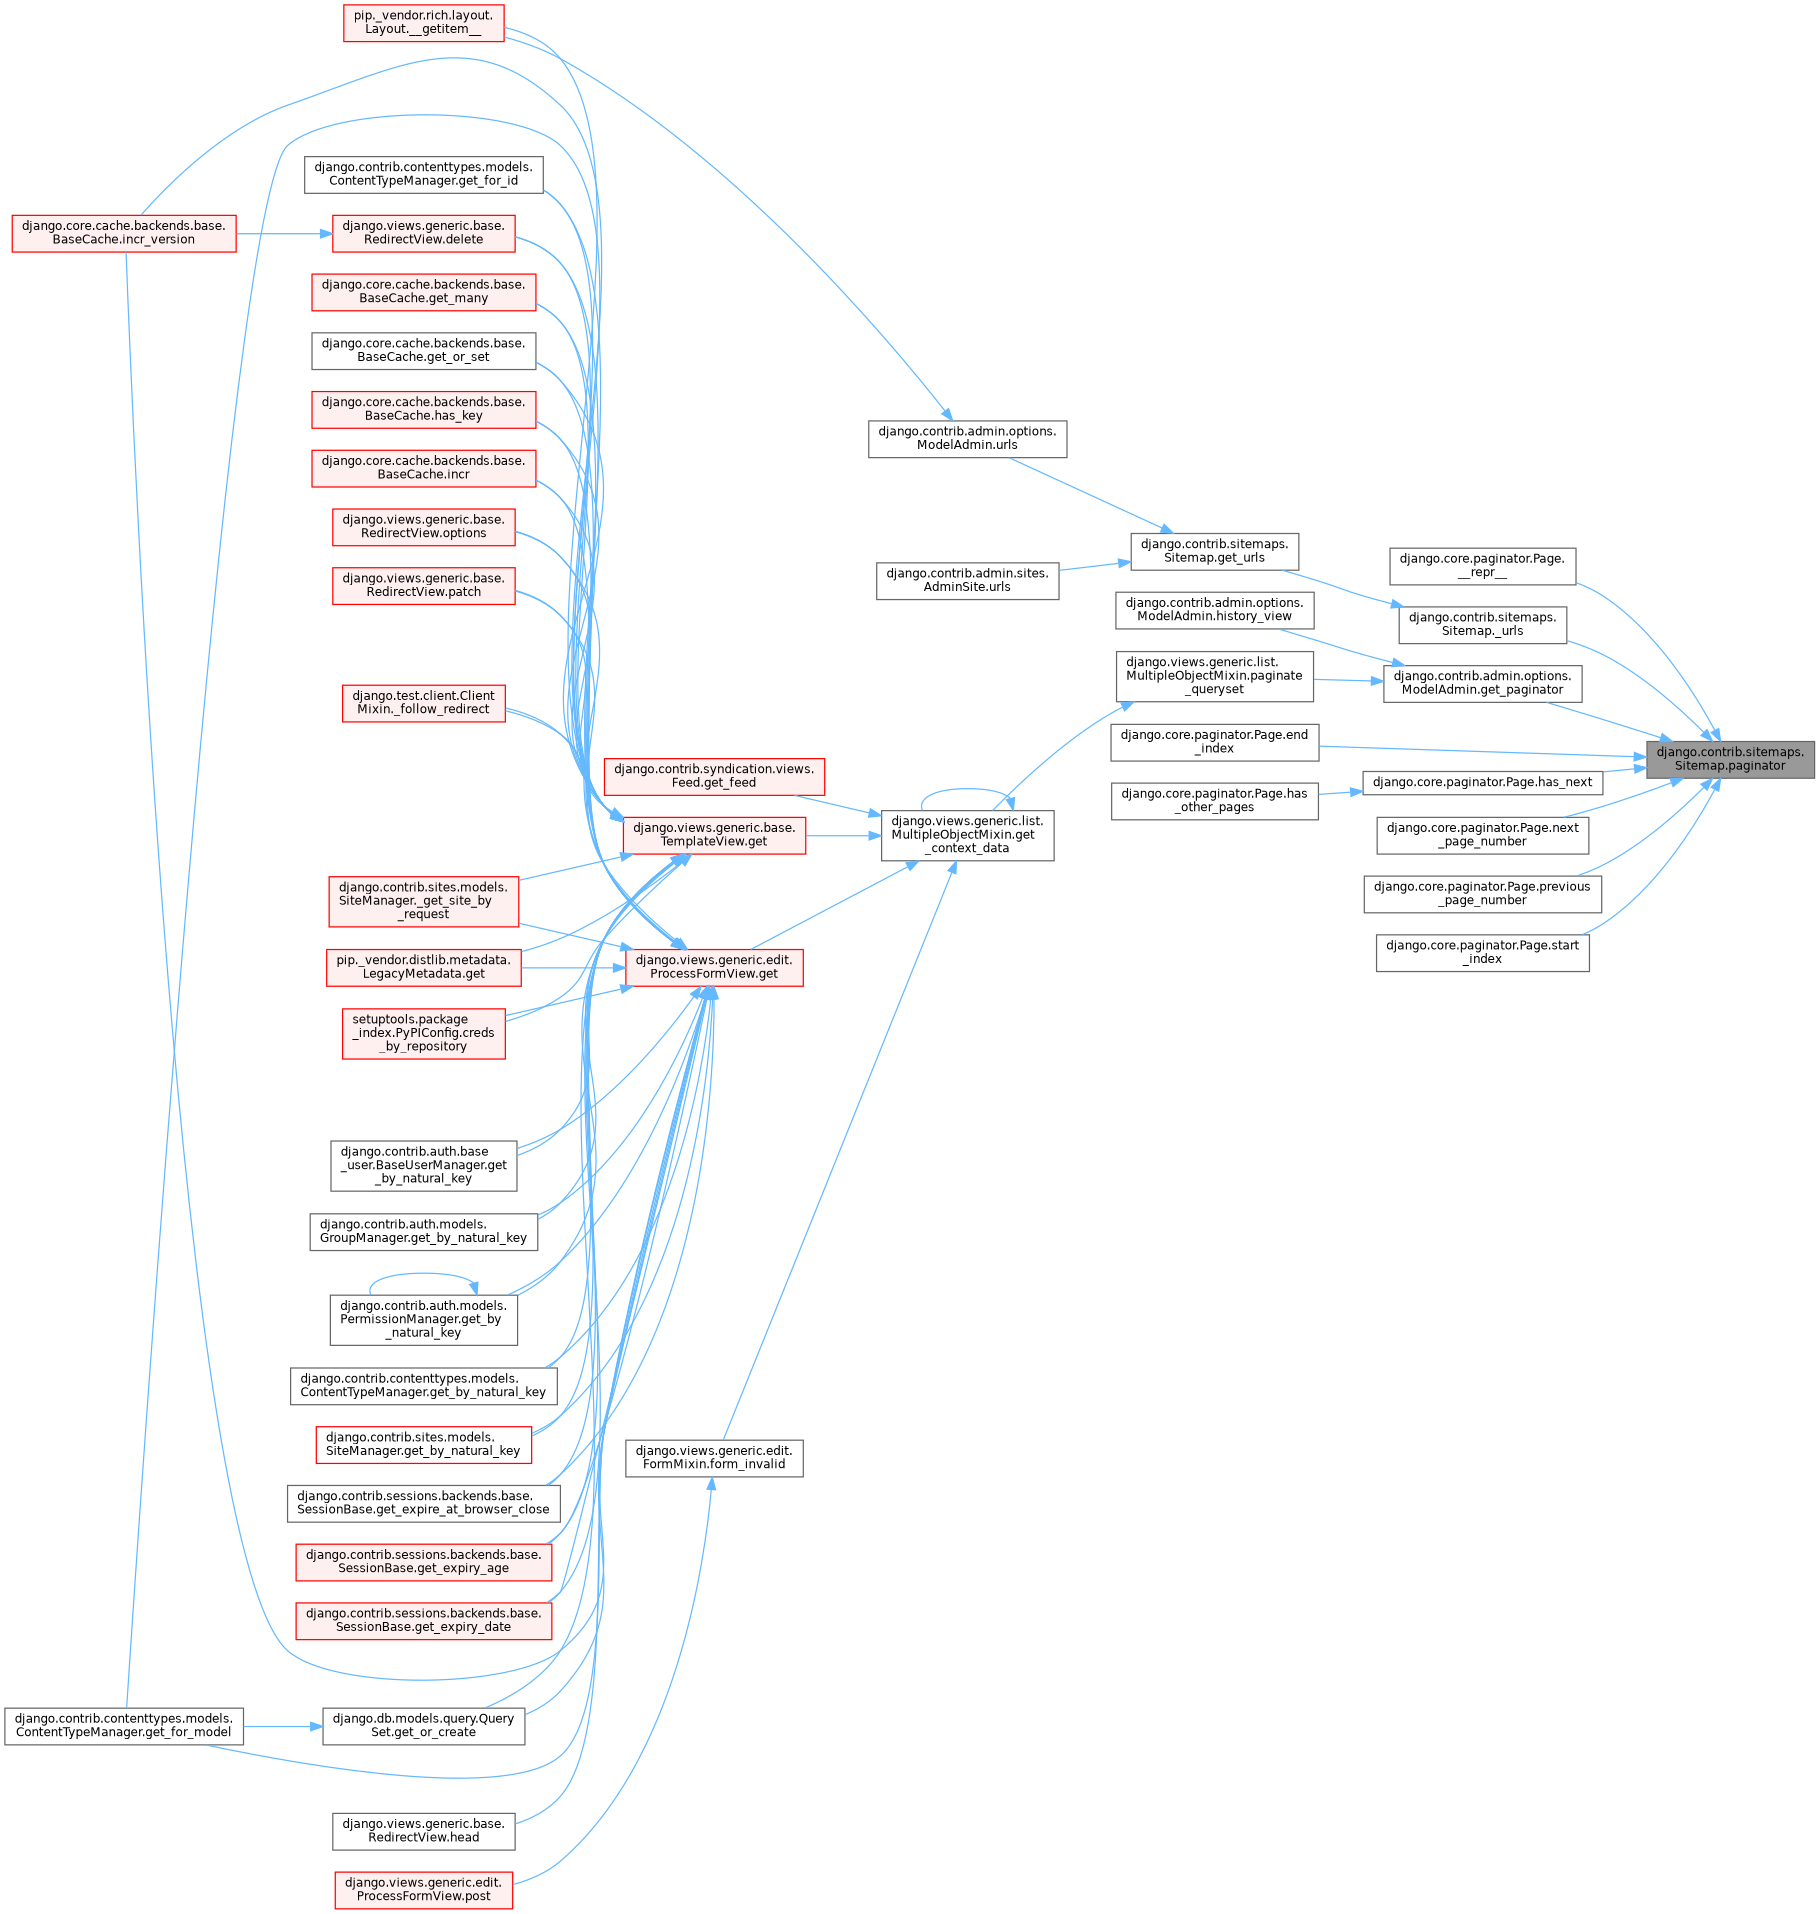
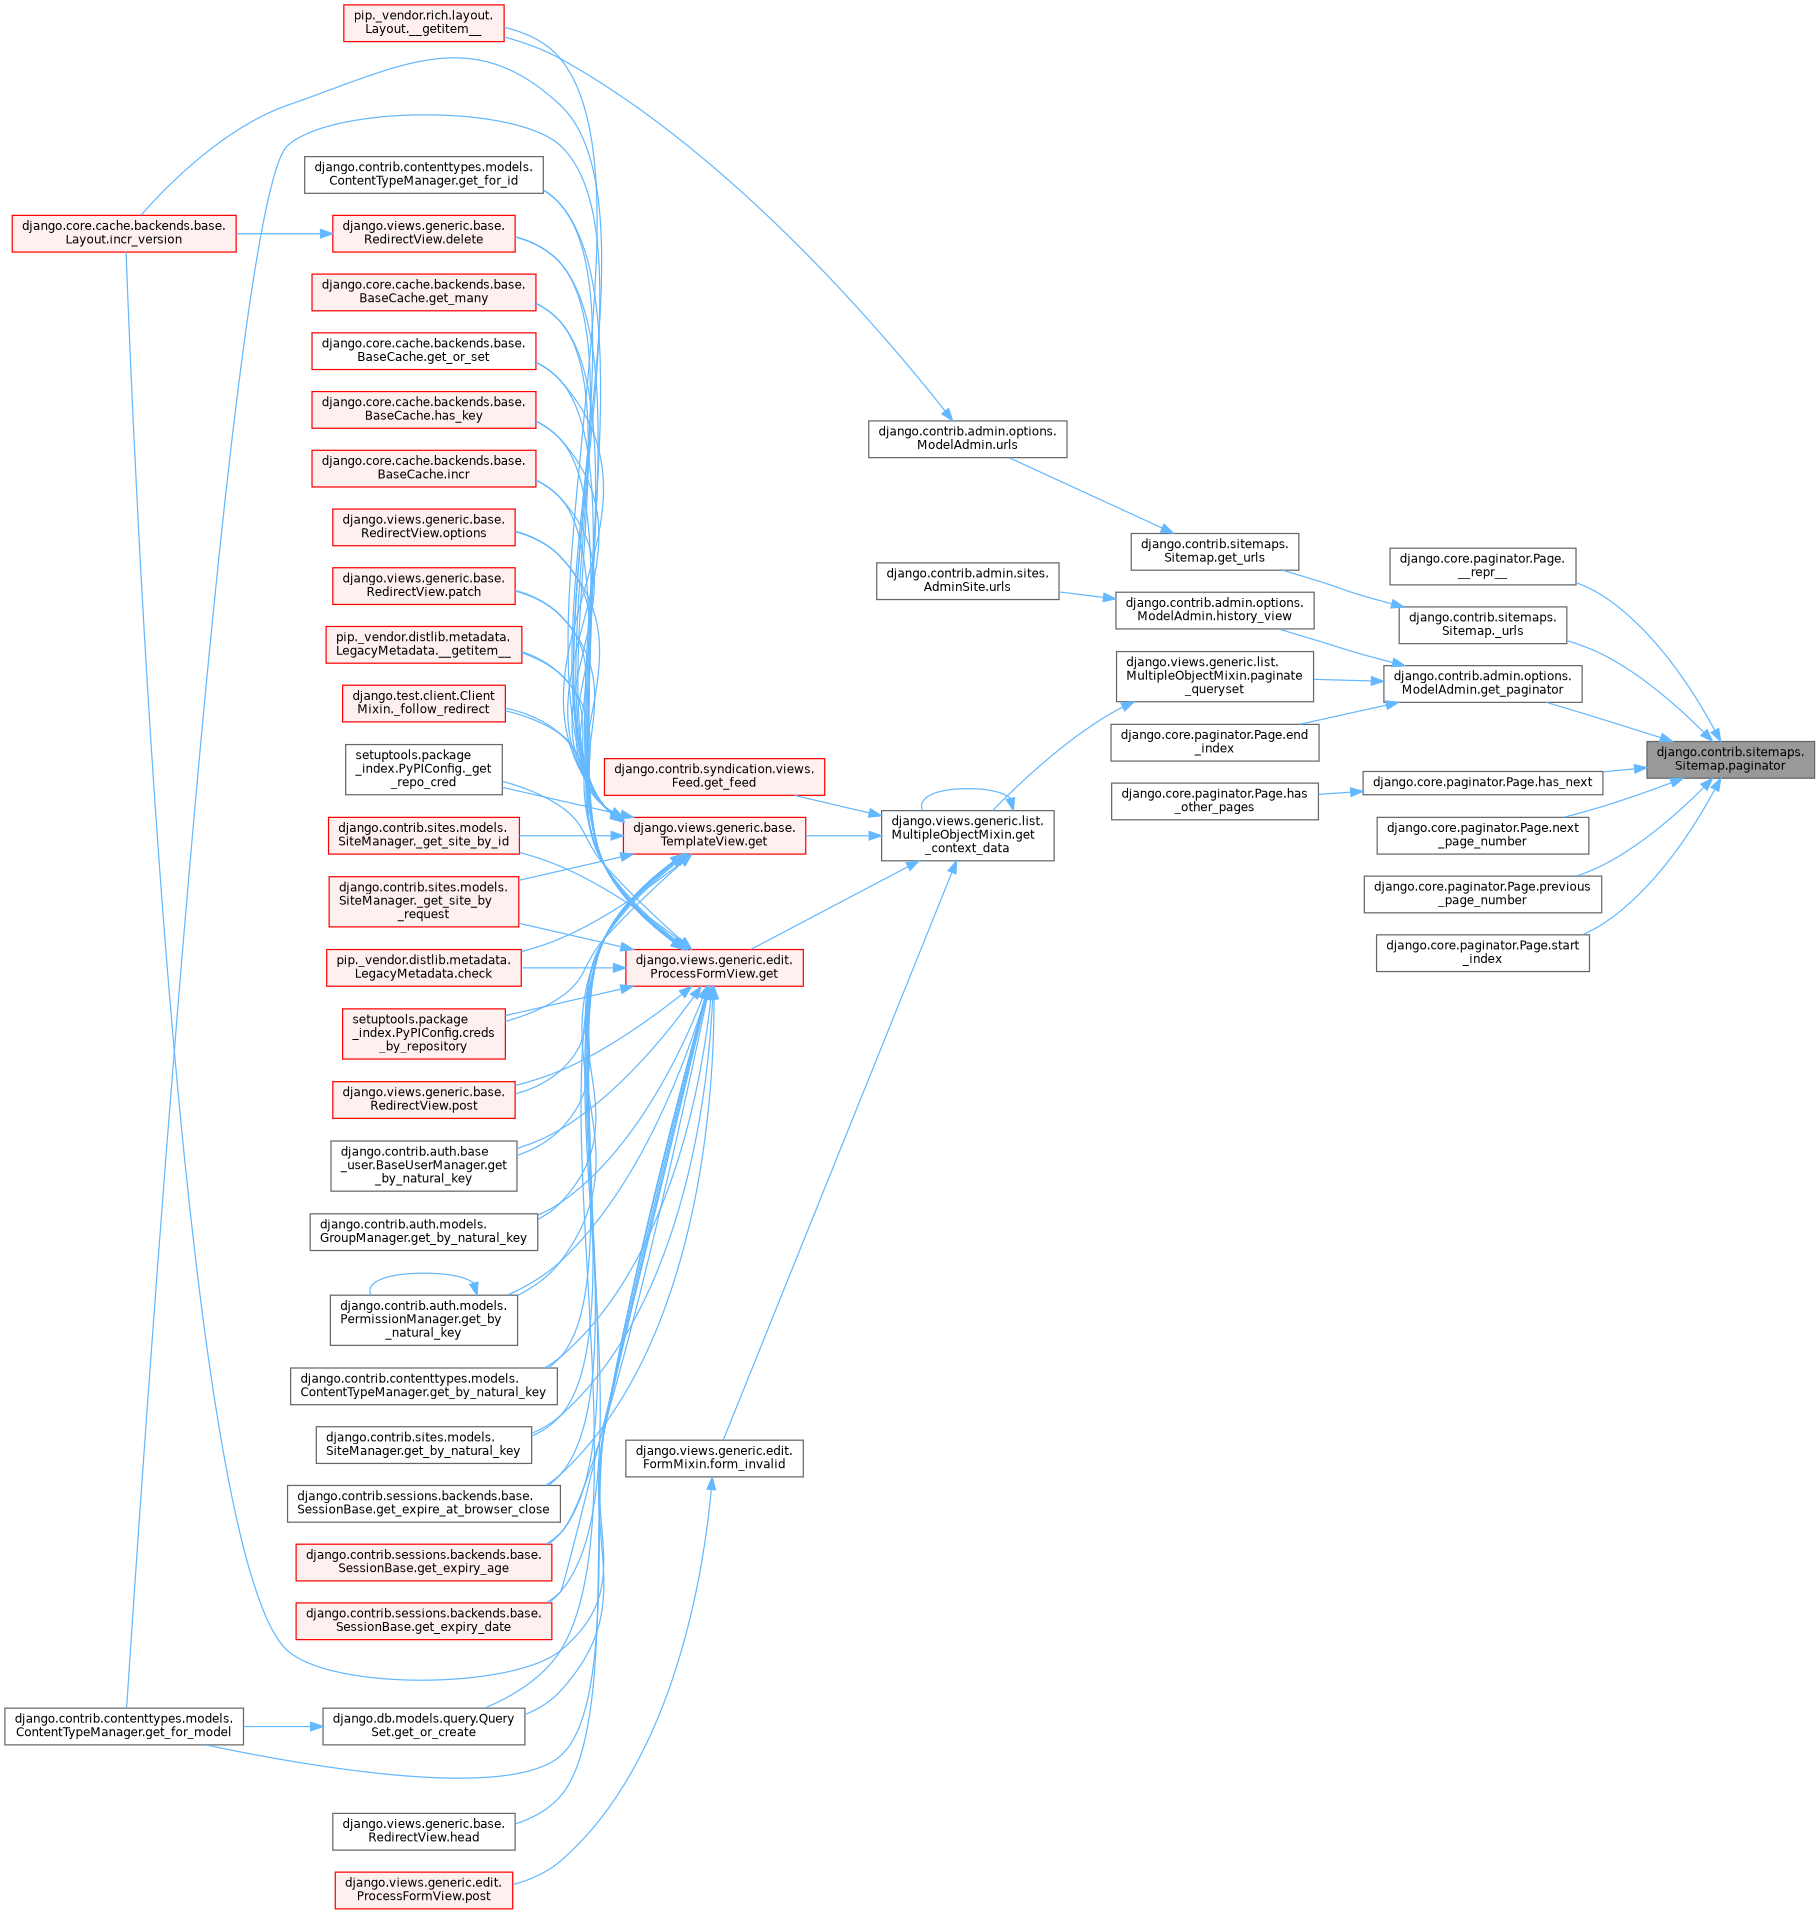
node "django.core.cache.backends.base. BaseCache.incr_version": label "django.core.cache.backends.base. BaseCache.incr_version" -> "django.core.cache.backends.base. Layout.incr_version"
node "django.core.cache.backends.base. BaseCache.get_or_set": color grey40 -> red
edge "django.contrib.admin.sites. AdminSite.urls" -> "django.contrib.sitemaps. Sitemap.get_urls": now "django.contrib.admin.sites. AdminSite.urls" -> "django.contrib.admin.options. ModelAdmin.history_view"
node "pip._vendor.distlib.metadata. LegacyMetadata.__getitem__": added
edge "django.core.paginator.Page.end _index" -> "django.contrib.sitemaps. Sitemap.paginator": now "django.core.paginator.Page.end _index" -> "django.contrib.admin.options. ModelAdmin.get_paginator"
node "setuptools.package _index.PyPIConfig._get _repo_cred": added
node "django.contrib.sites.models. SiteManager._get_site_by_id": added
node "pip._vendor.distlib.metadata. LegacyMetadata.get": label "pip._vendor.distlib.metadata. LegacyMetadata.get" -> "pip._vendor.distlib.metadata. LegacyMetadata.check"
node "django.views.generic.base. RedirectView.post": added
node "django.contrib.sites.models. SiteManager.get_by_natural_key": color red -> grey40
